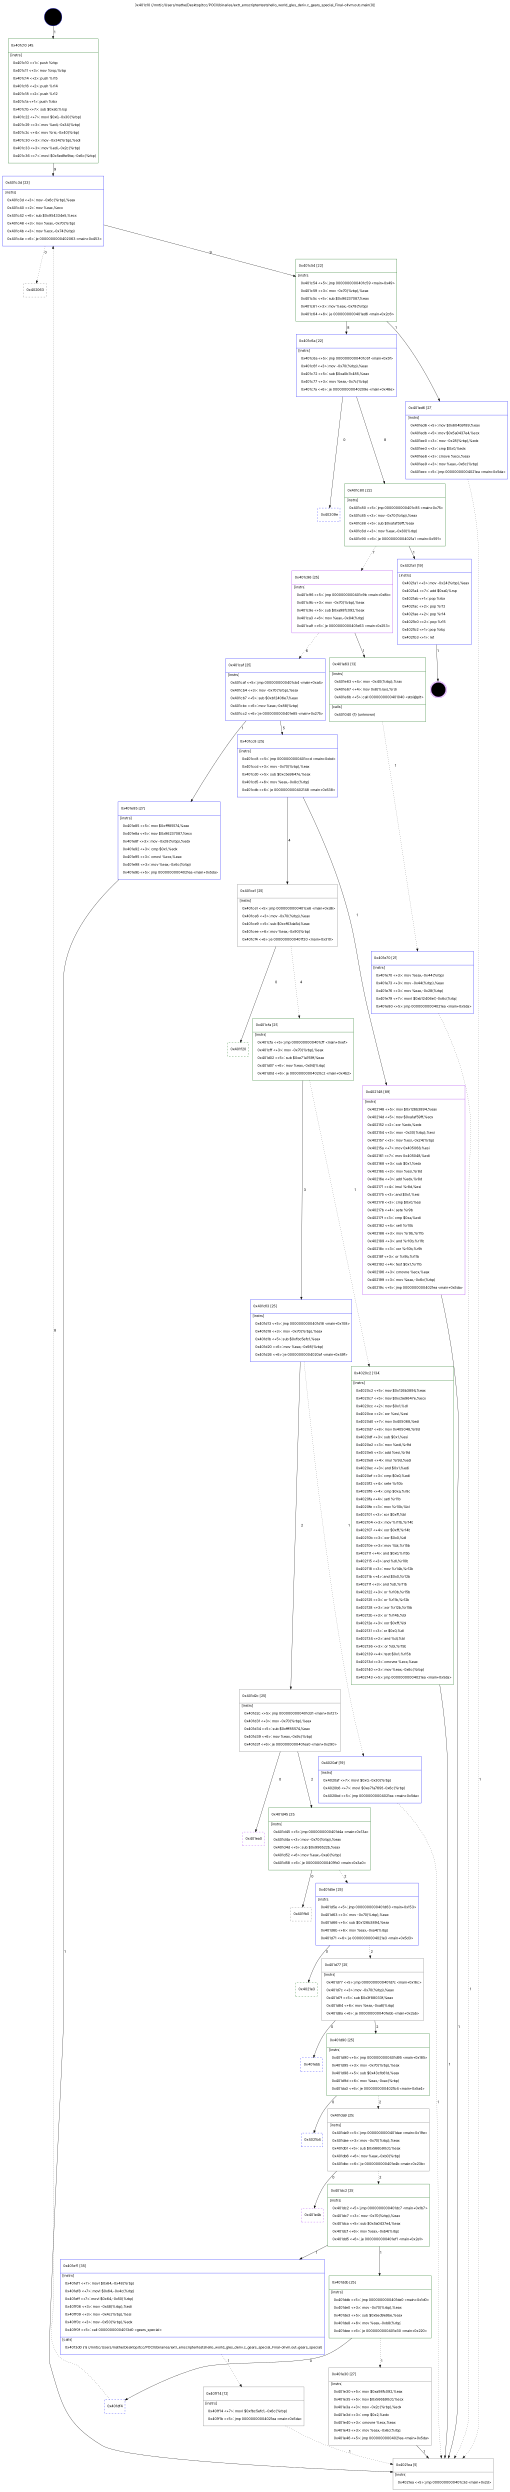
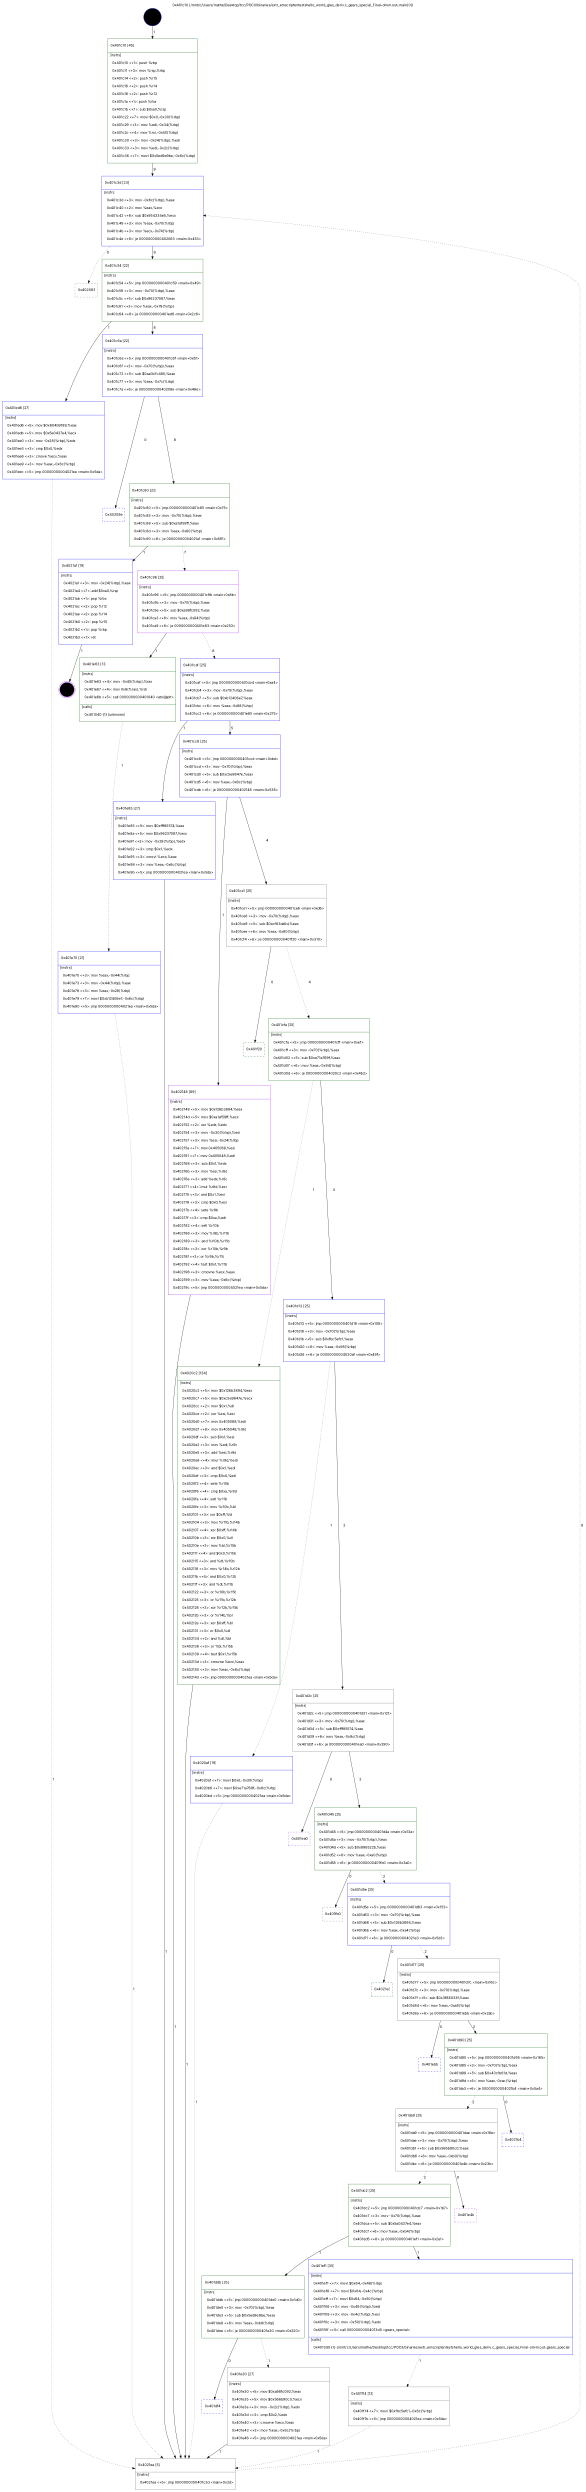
edge "0x401df4" -> "0x401c3d [23]": now "0x4021ea [5]" -> "0x401c3d [23]"
